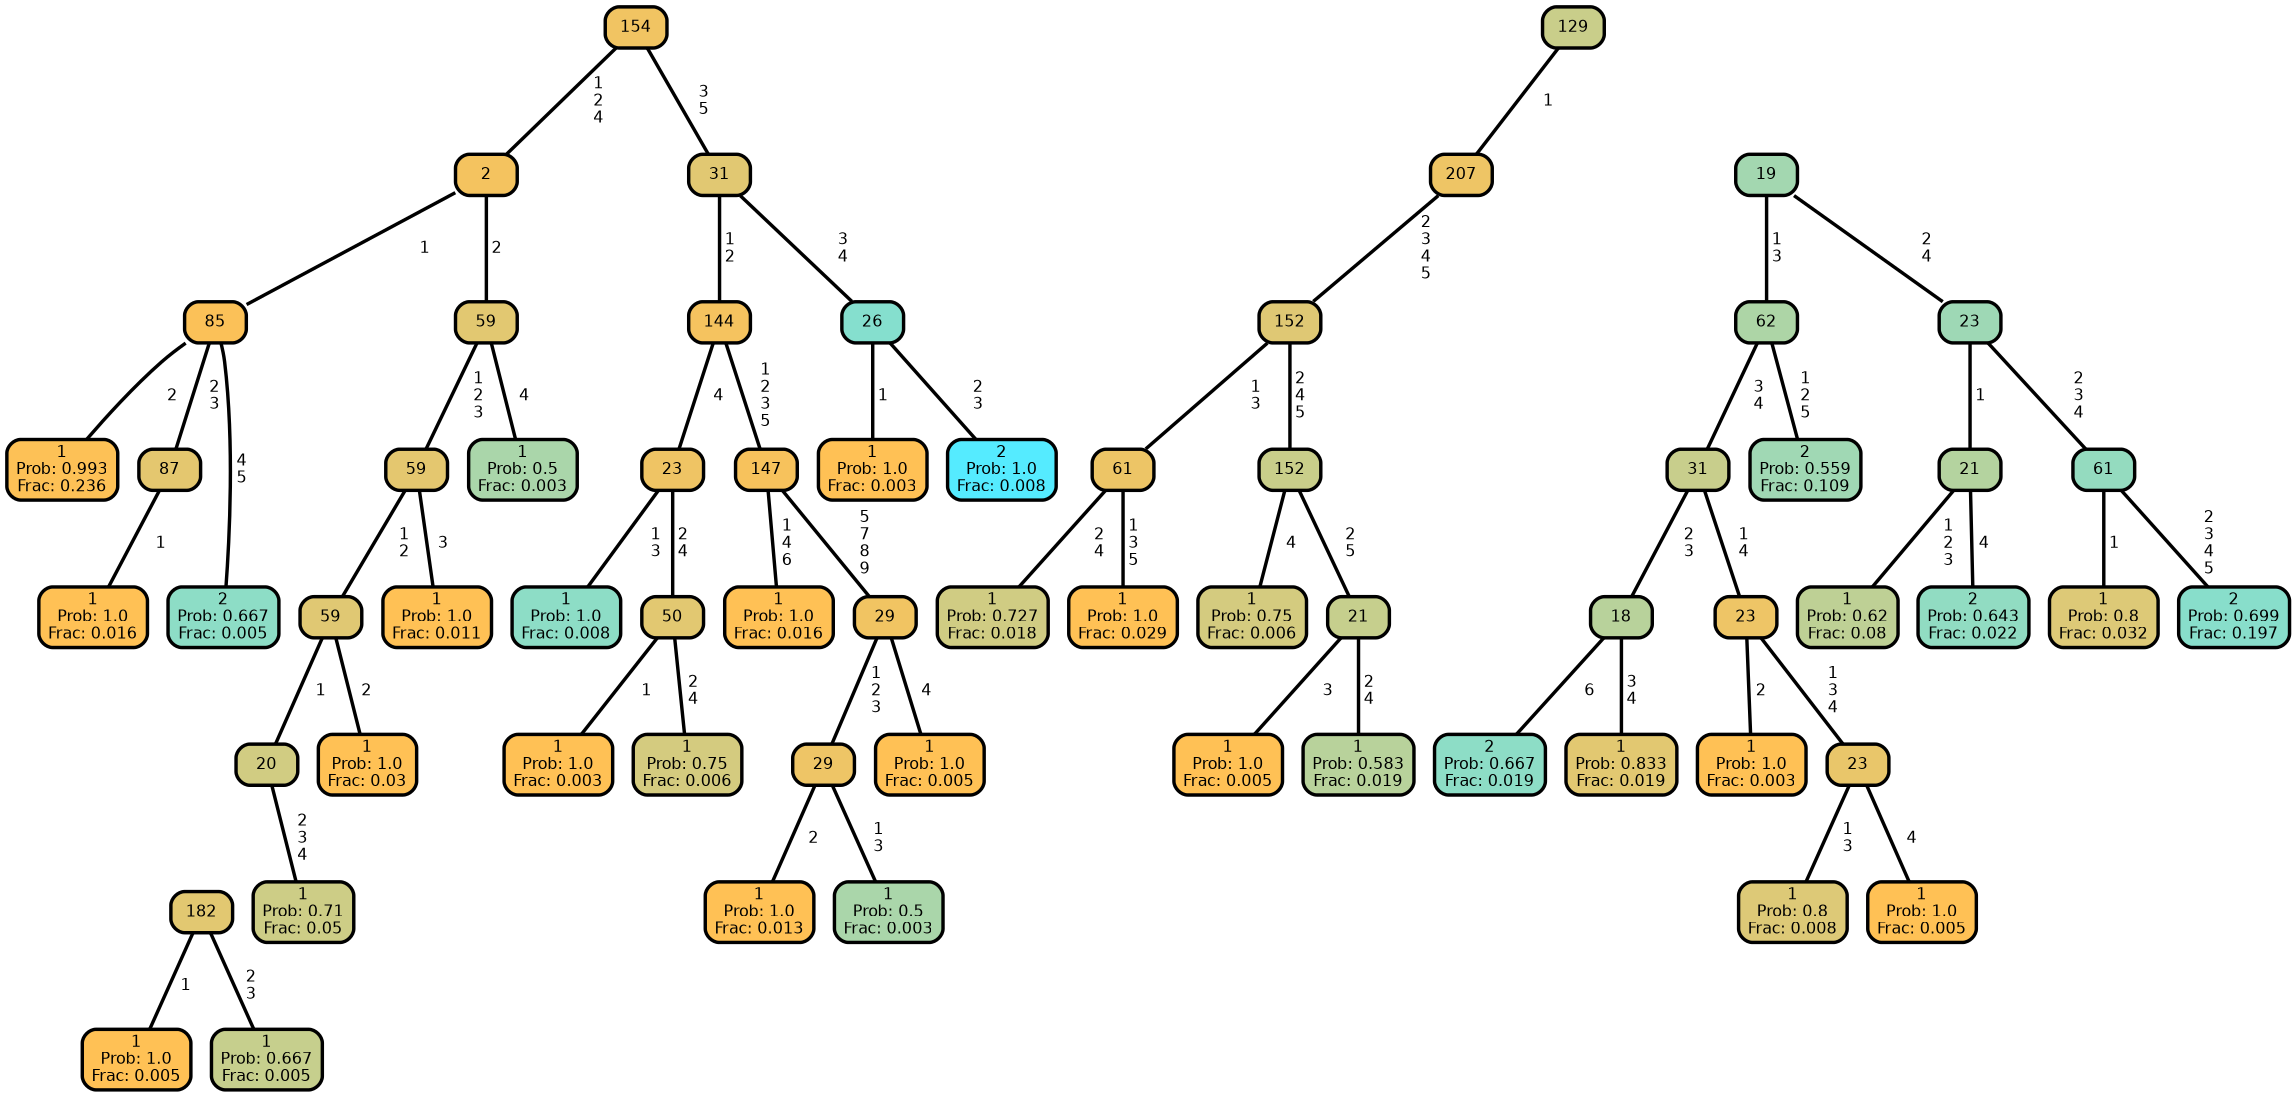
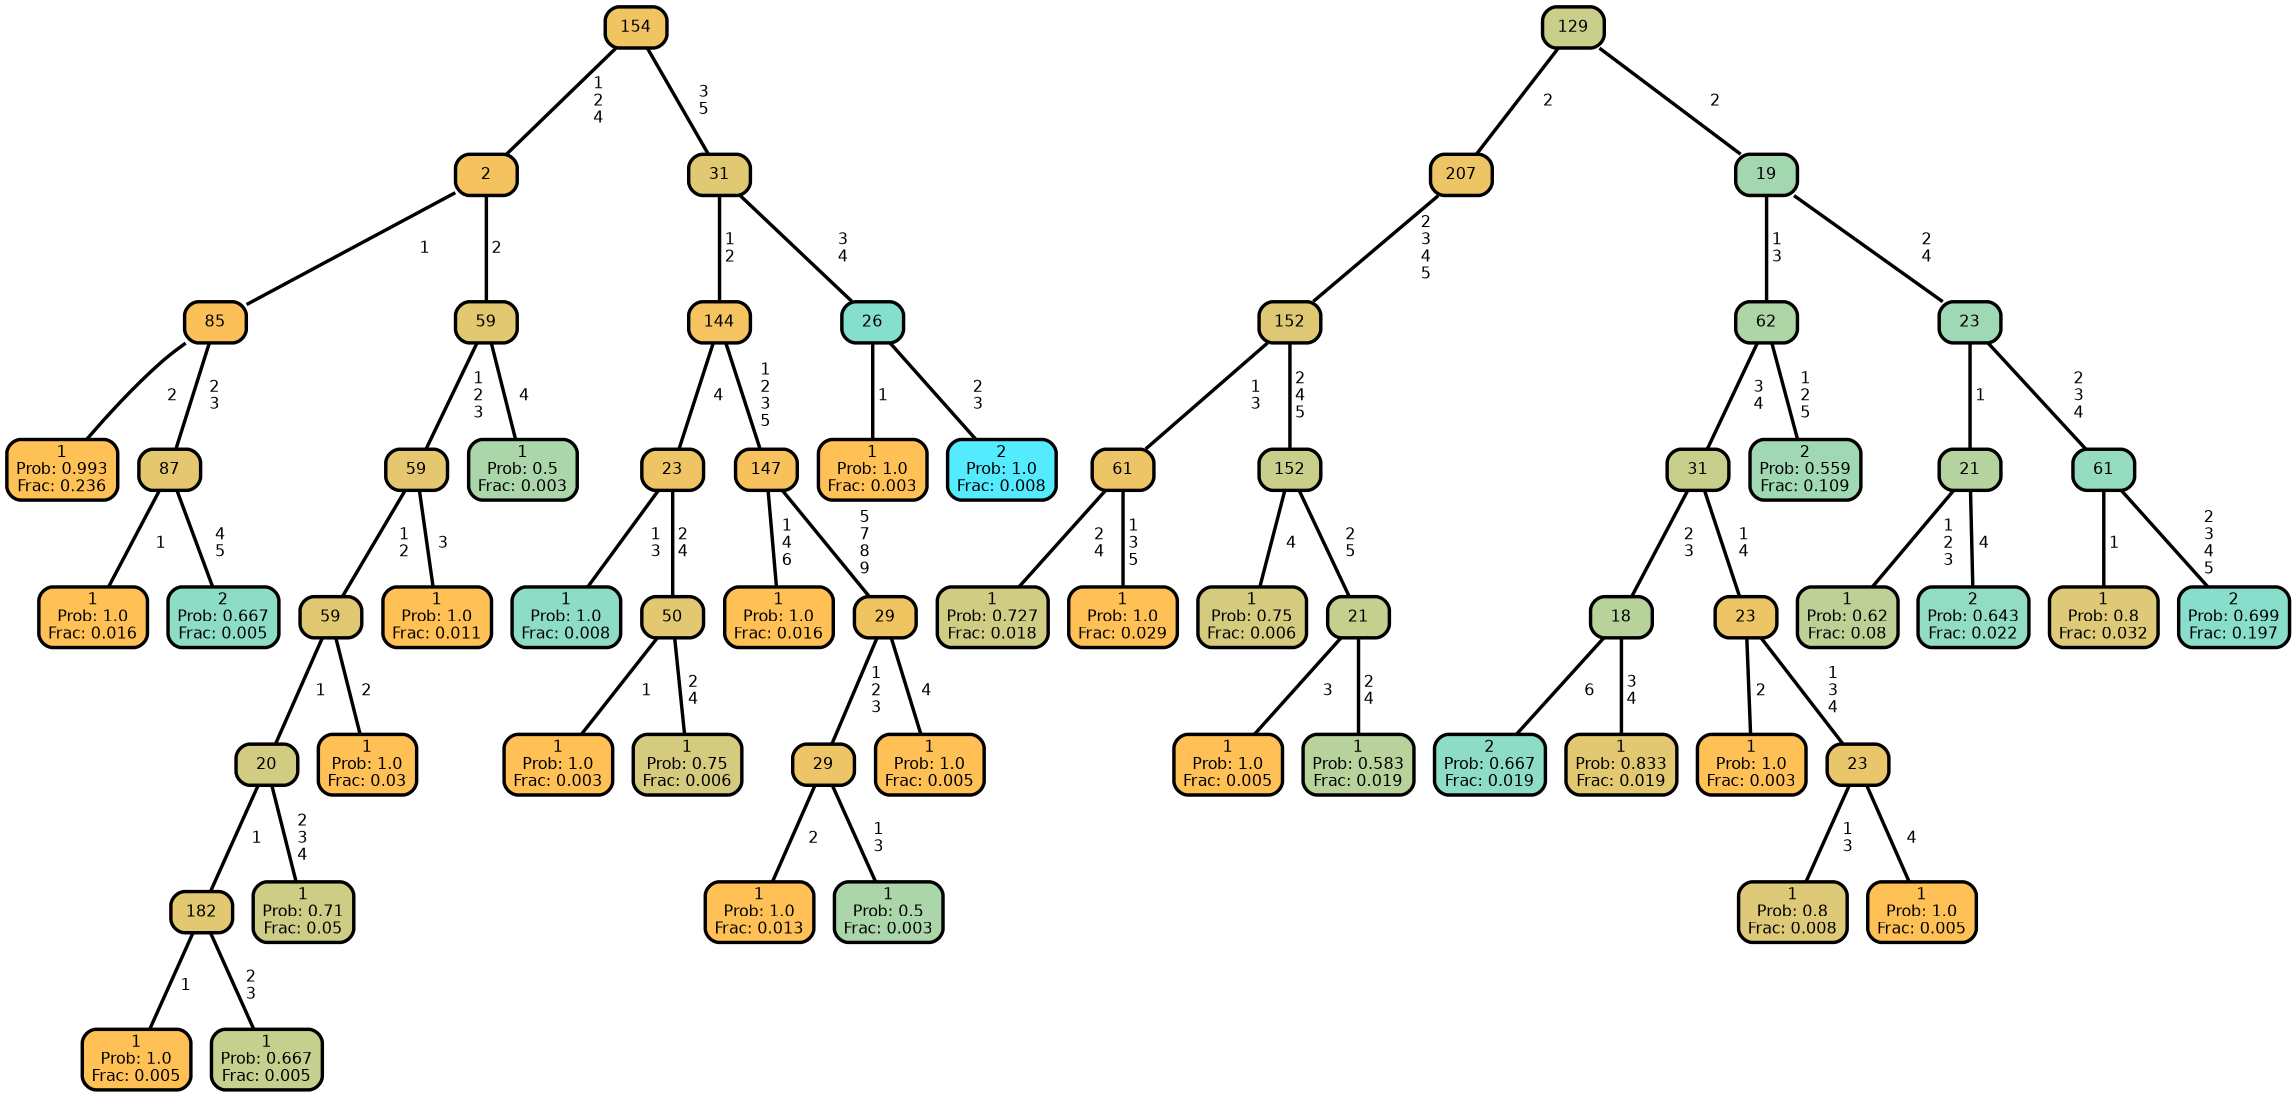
edge "129" -- "207": label " 1" -> " 2"
edge "129" -- "19": added, label "2"
edge "85" -- "2 Prob: 0.667 Frac: 0.005": now "87" -- "2 Prob: 0.667 Frac: 0.005"
edge "20" -- "182": added, label "1"
